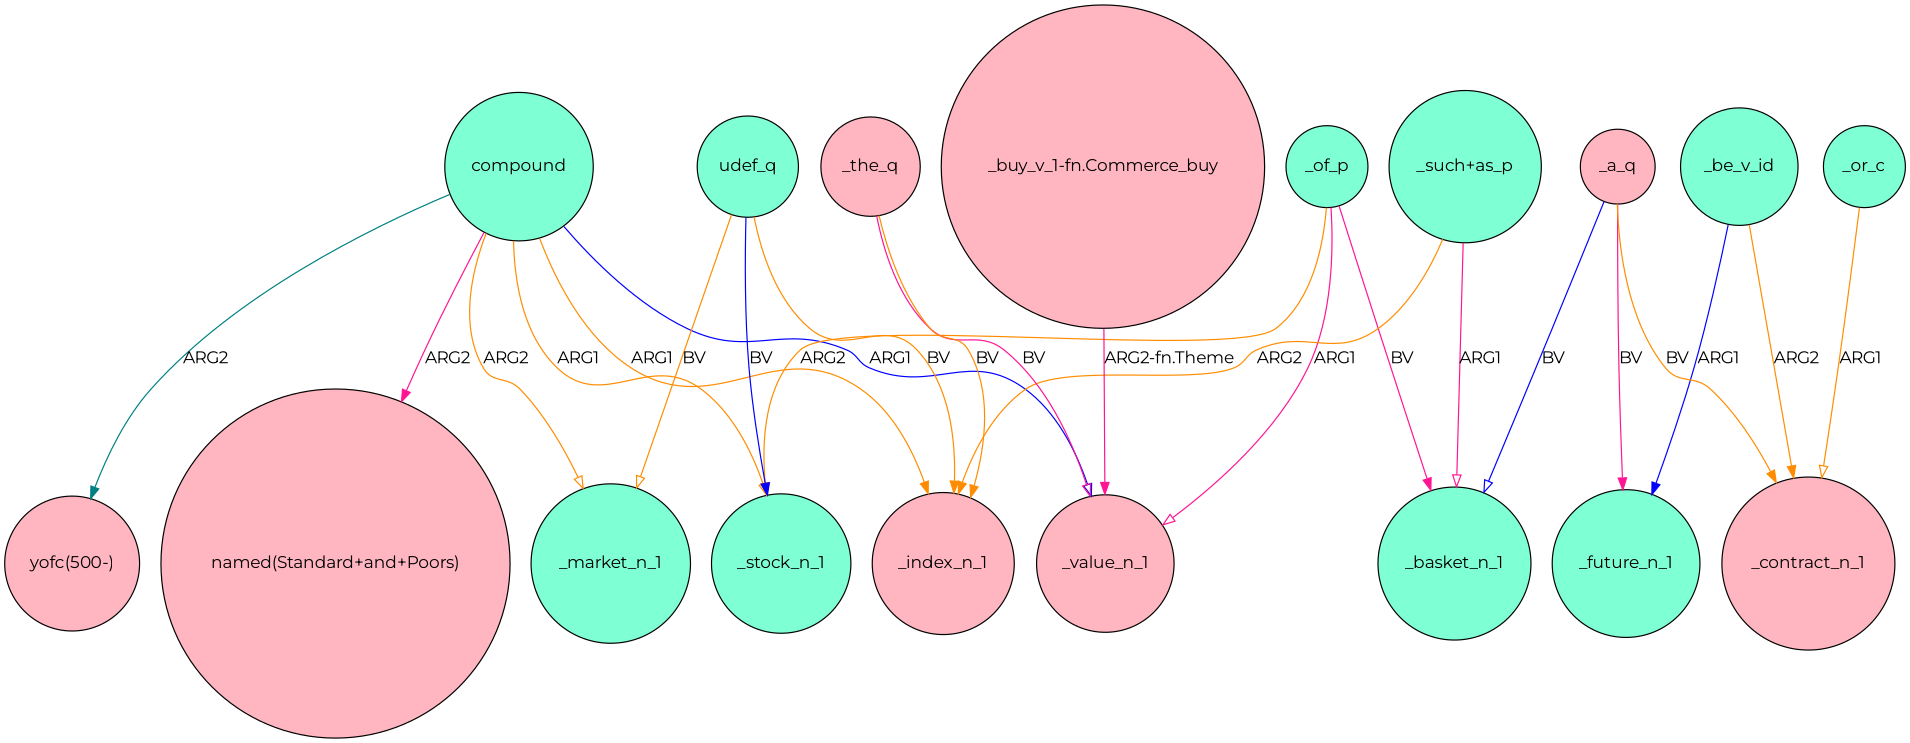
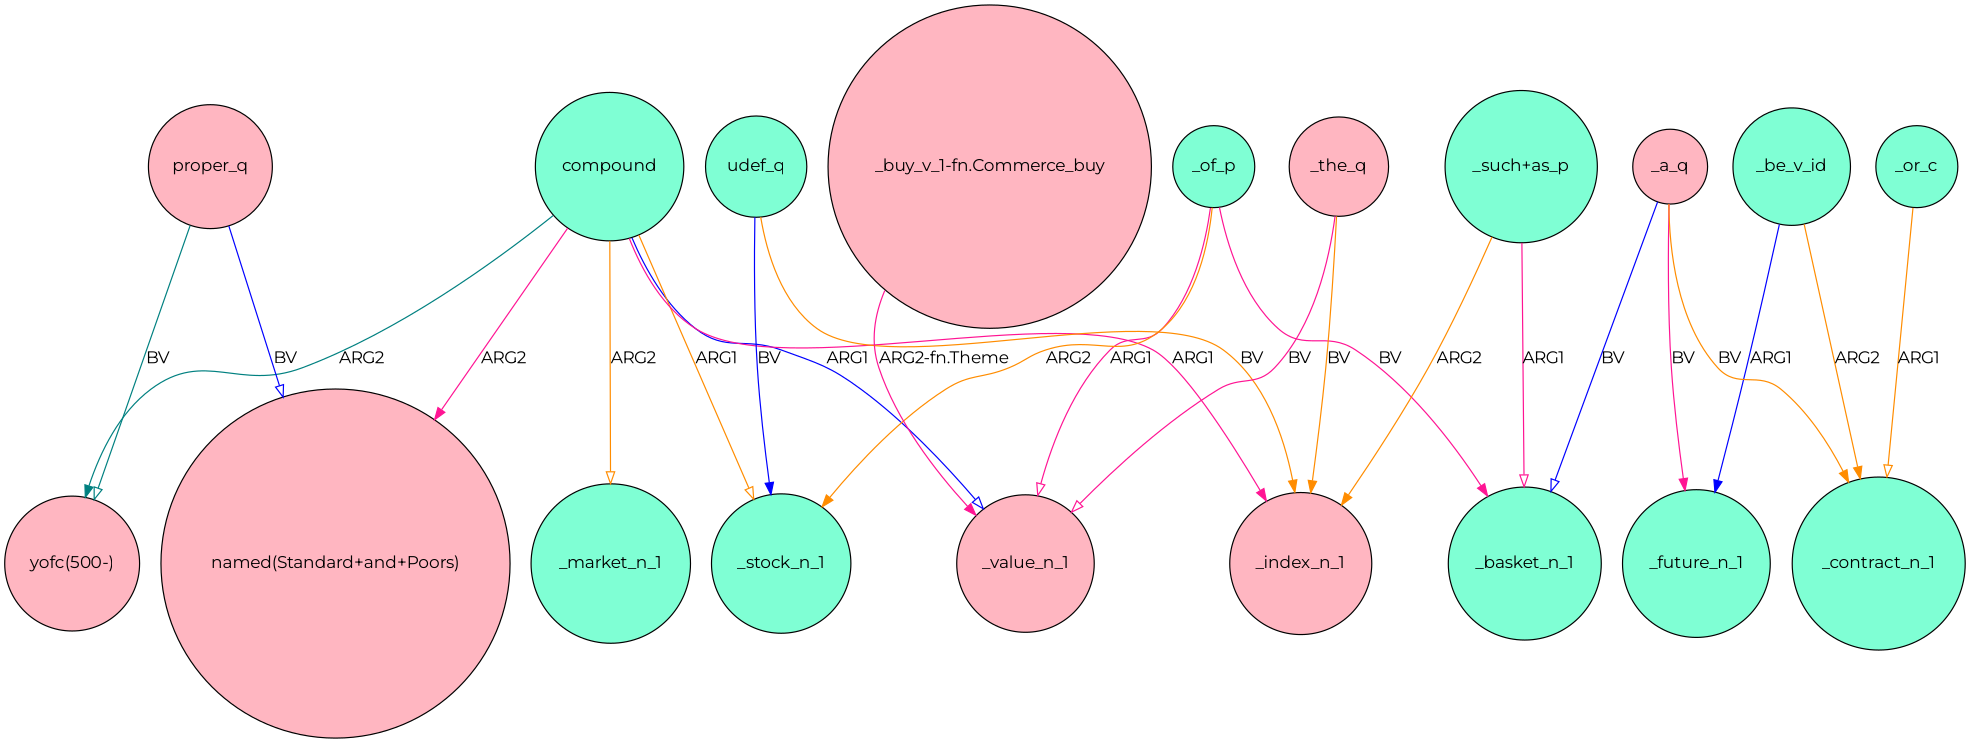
node "proper_q": added
edge "udef_q" -> "_market_n_1": removed, label "BV"
edge "compound" -> "_index_n_1": color darkorange -> deeppink
node "_contract_n_1": fillcolor lightpink -> aquamarine
